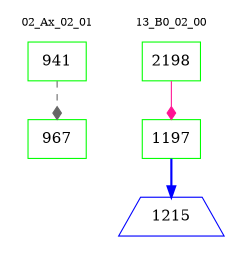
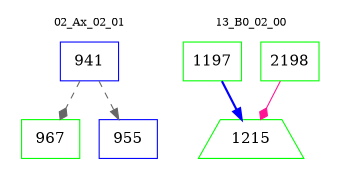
node "941": color green -> blue
edge "2198" -> "1197": now "2198" -> "1215"
node "955": added
node "1215": color blue -> green
